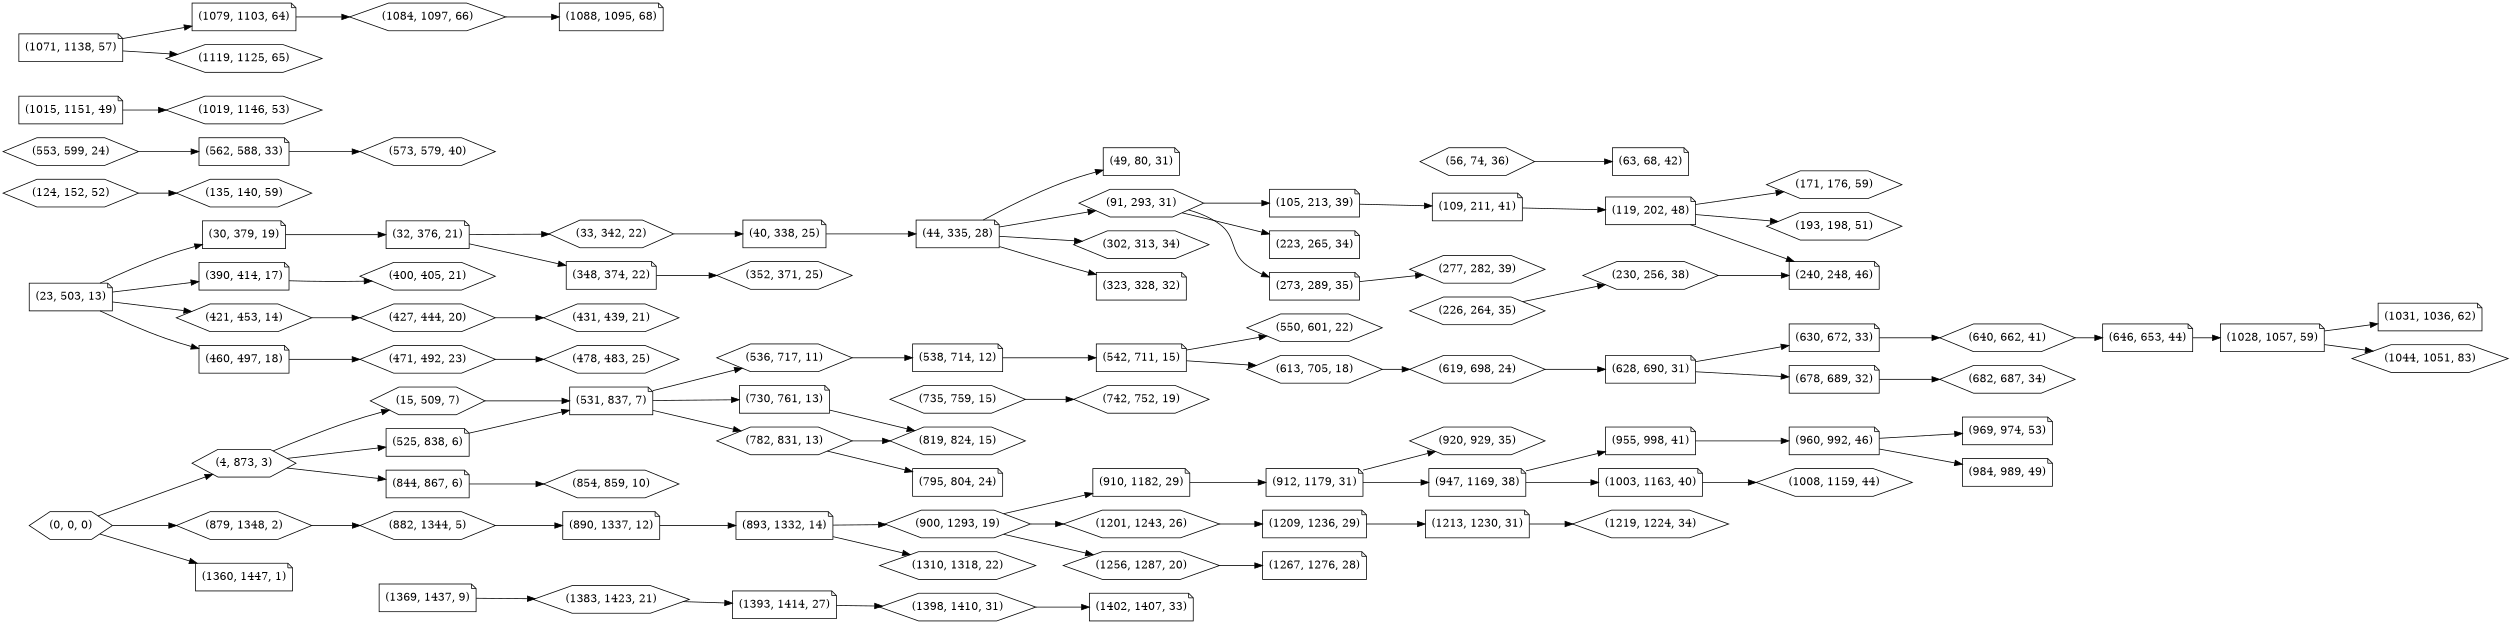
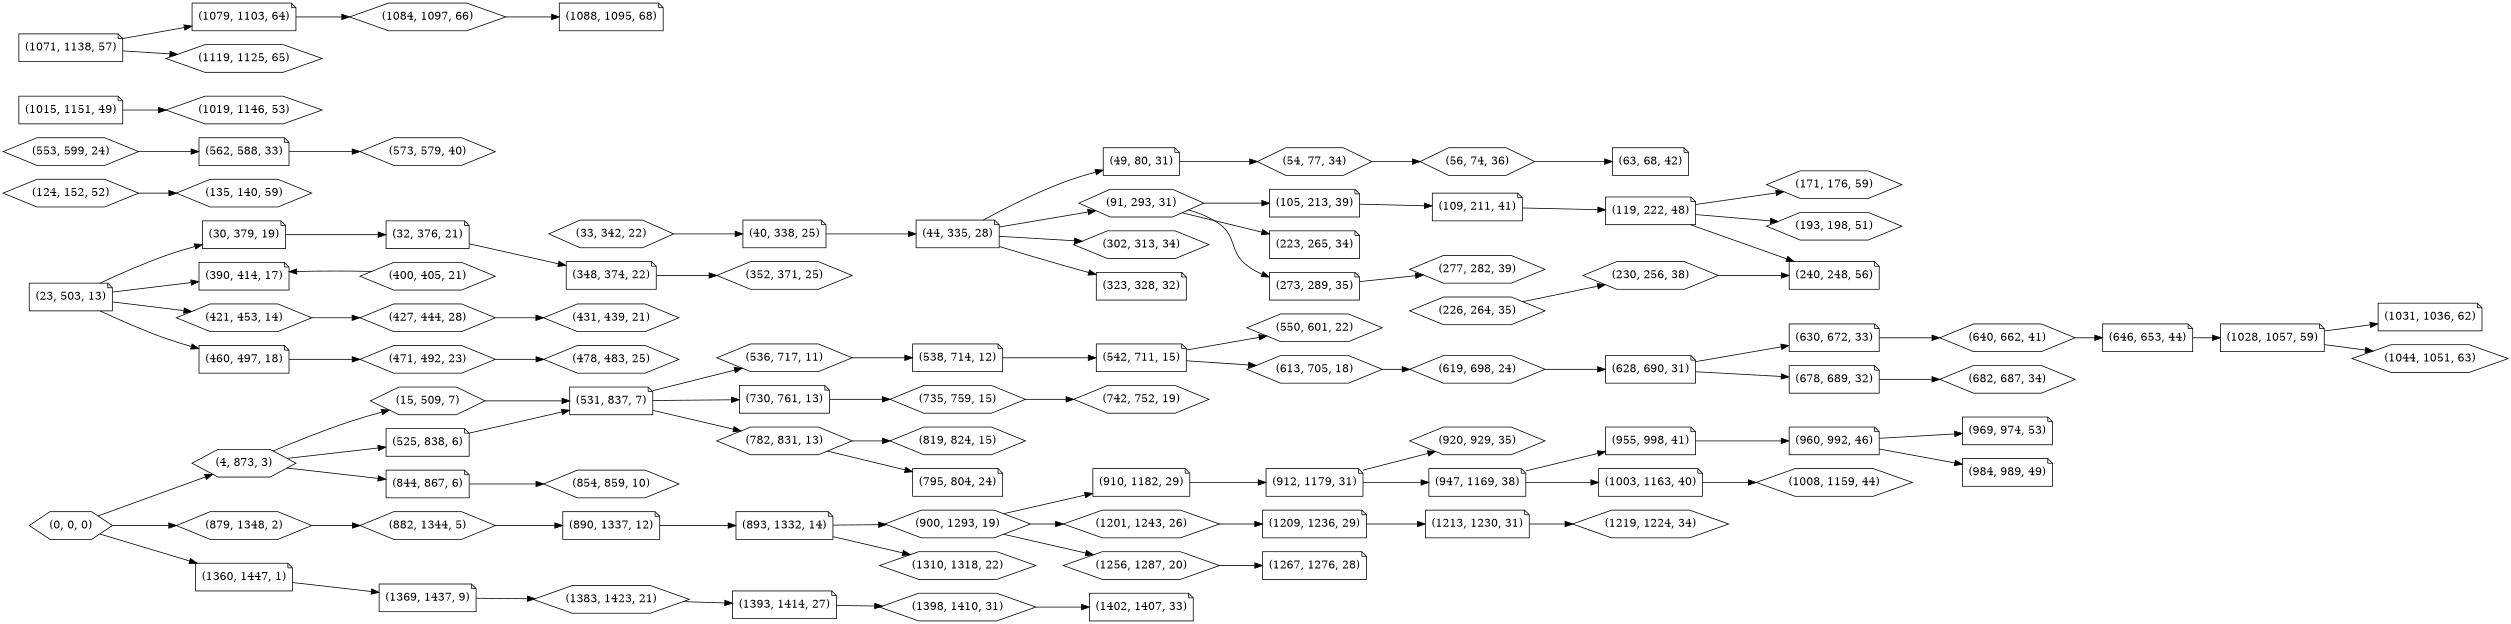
node "(54, 77, 34)": added
node "(119, 202, 48)": label "(119, 202, 48)" -> "(119, 222, 48)"
edge "(32, 376, 21)" -> "(33, 342, 22)": removed
node "(240, 248, 46)": label "(240, 248, 46)" -> "(240, 248, 56)"
edge "(390, 414, 17)" -> "(400, 405, 21)": reversed
node "(427, 444, 20)": label "(427, 444, 20)" -> "(427, 444, 28)"
node "(1044, 1051, 83)": label "(1044, 1051, 83)" -> "(1044, 1051, 63)"
edge "(730, 761, 13)" -> "(819, 824, 15)": now "(730, 761, 13)" -> "(735, 759, 15)"
edge "(1360, 1447, 1)" -> "(1369, 1437, 9)": added
